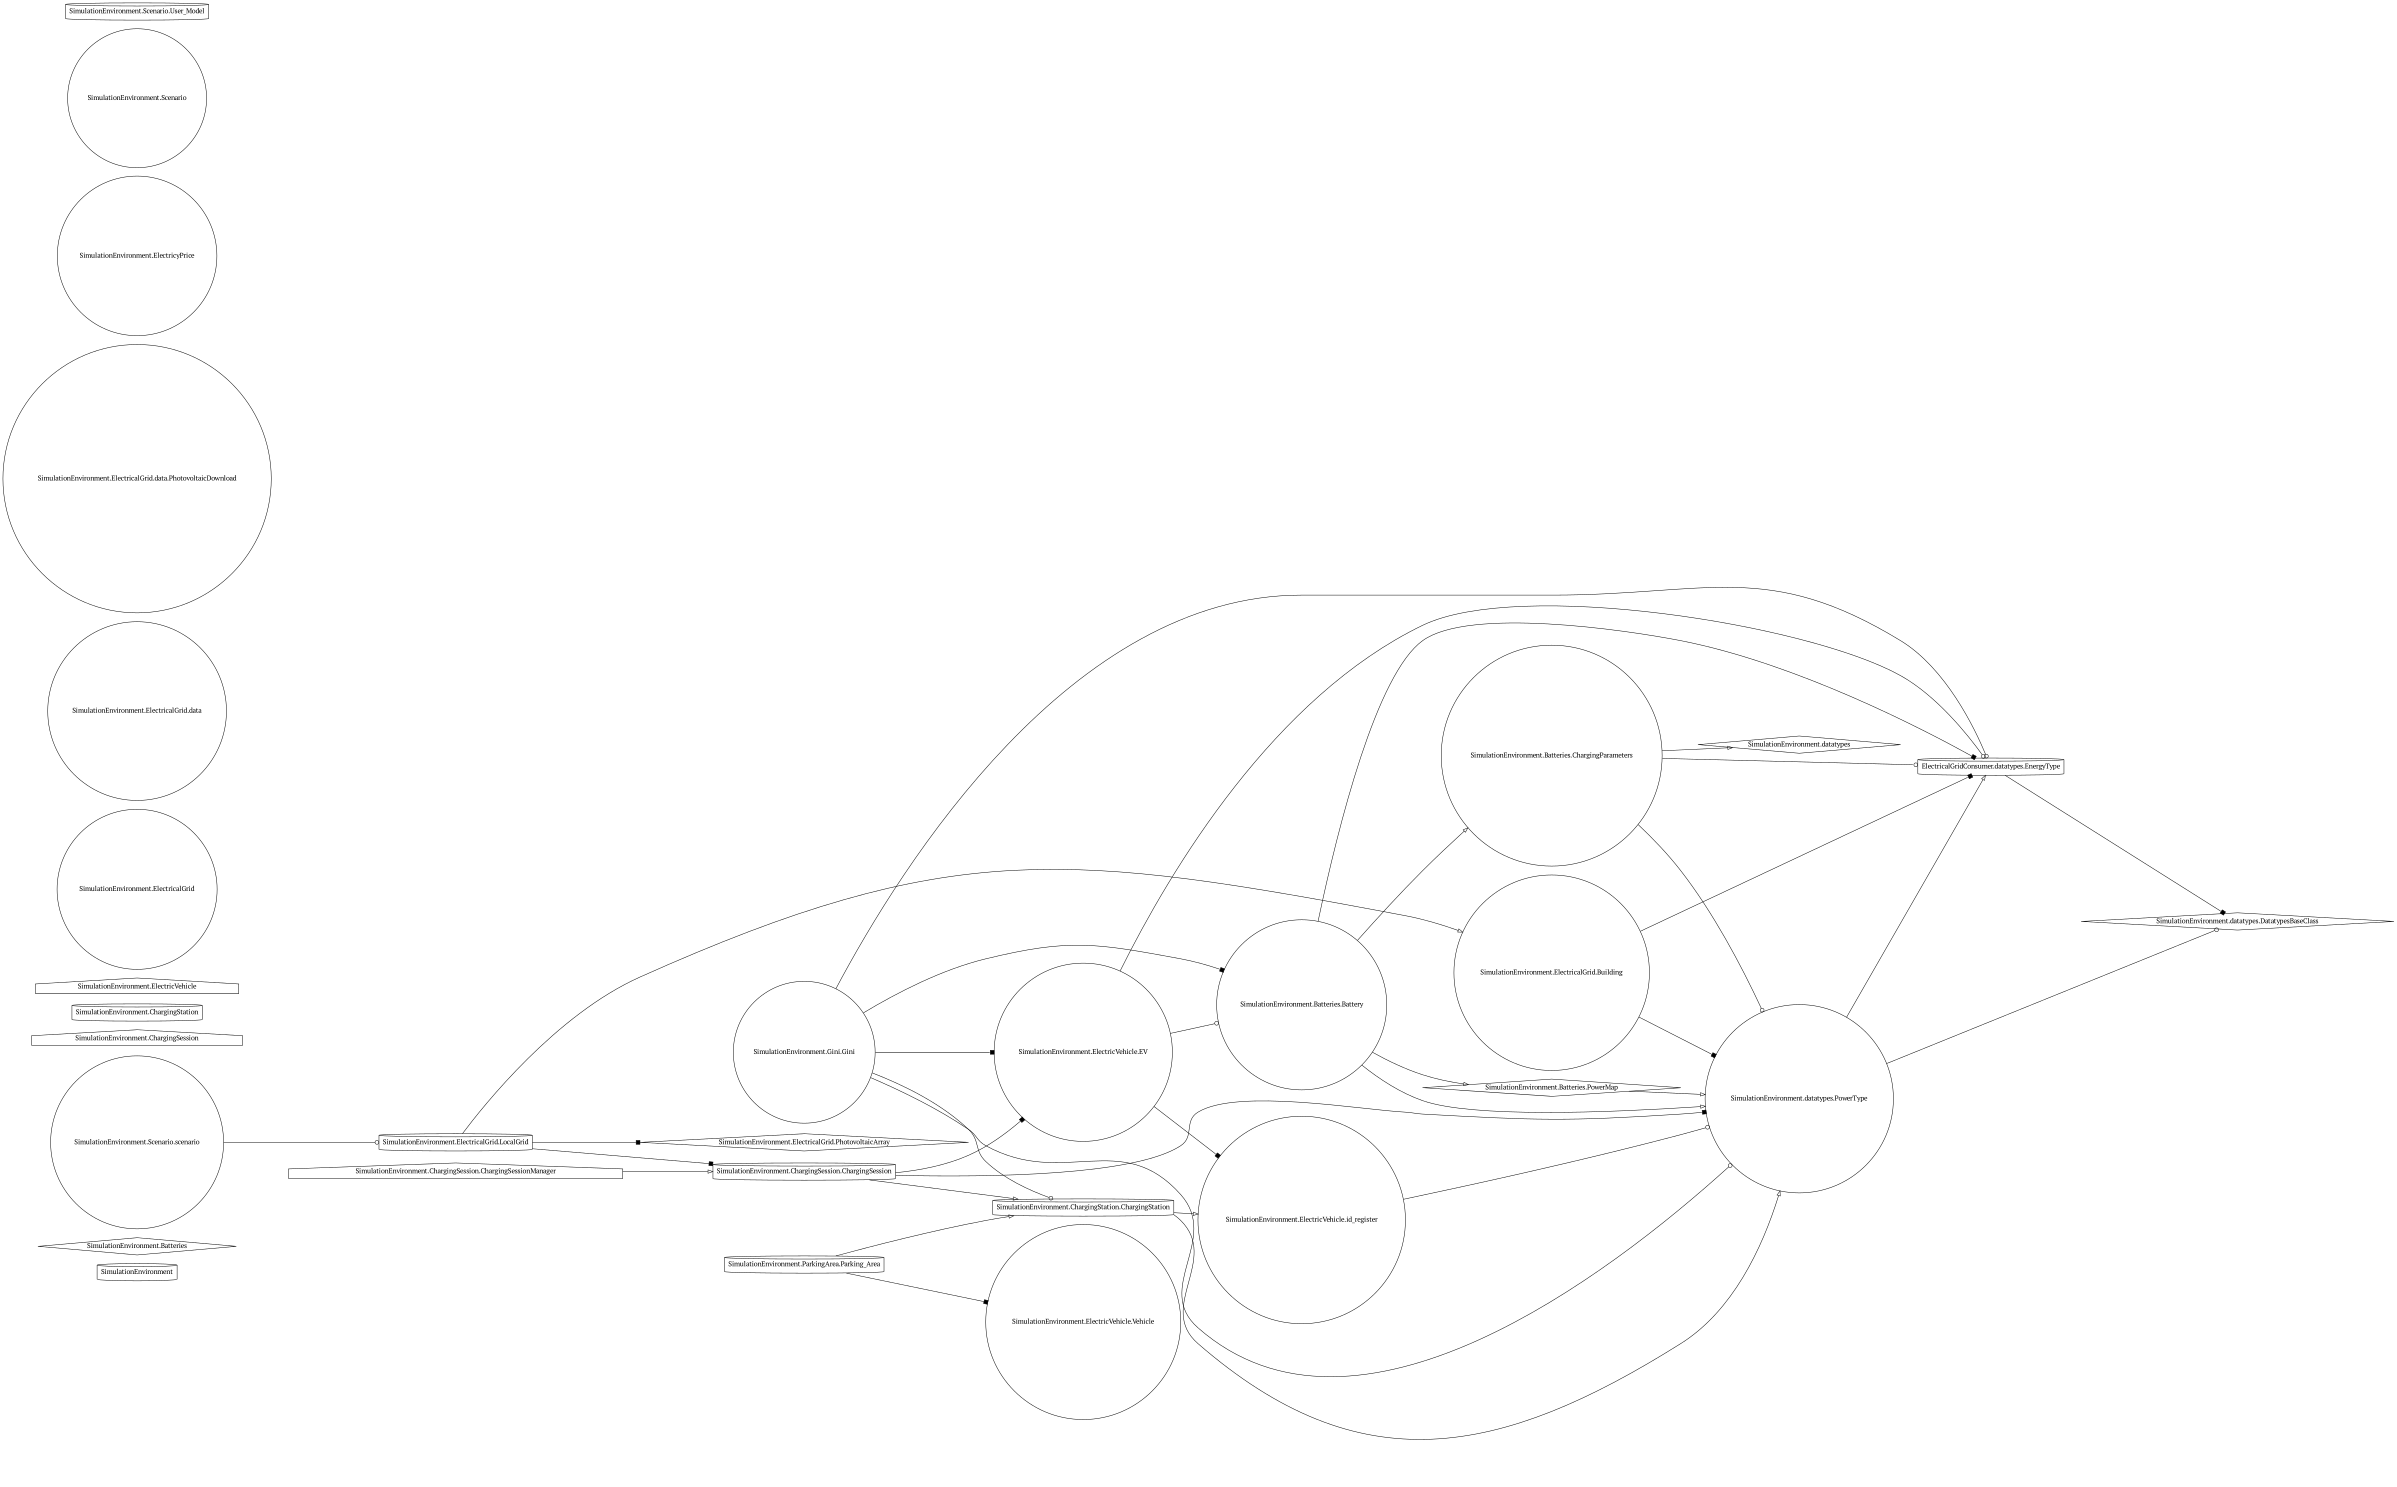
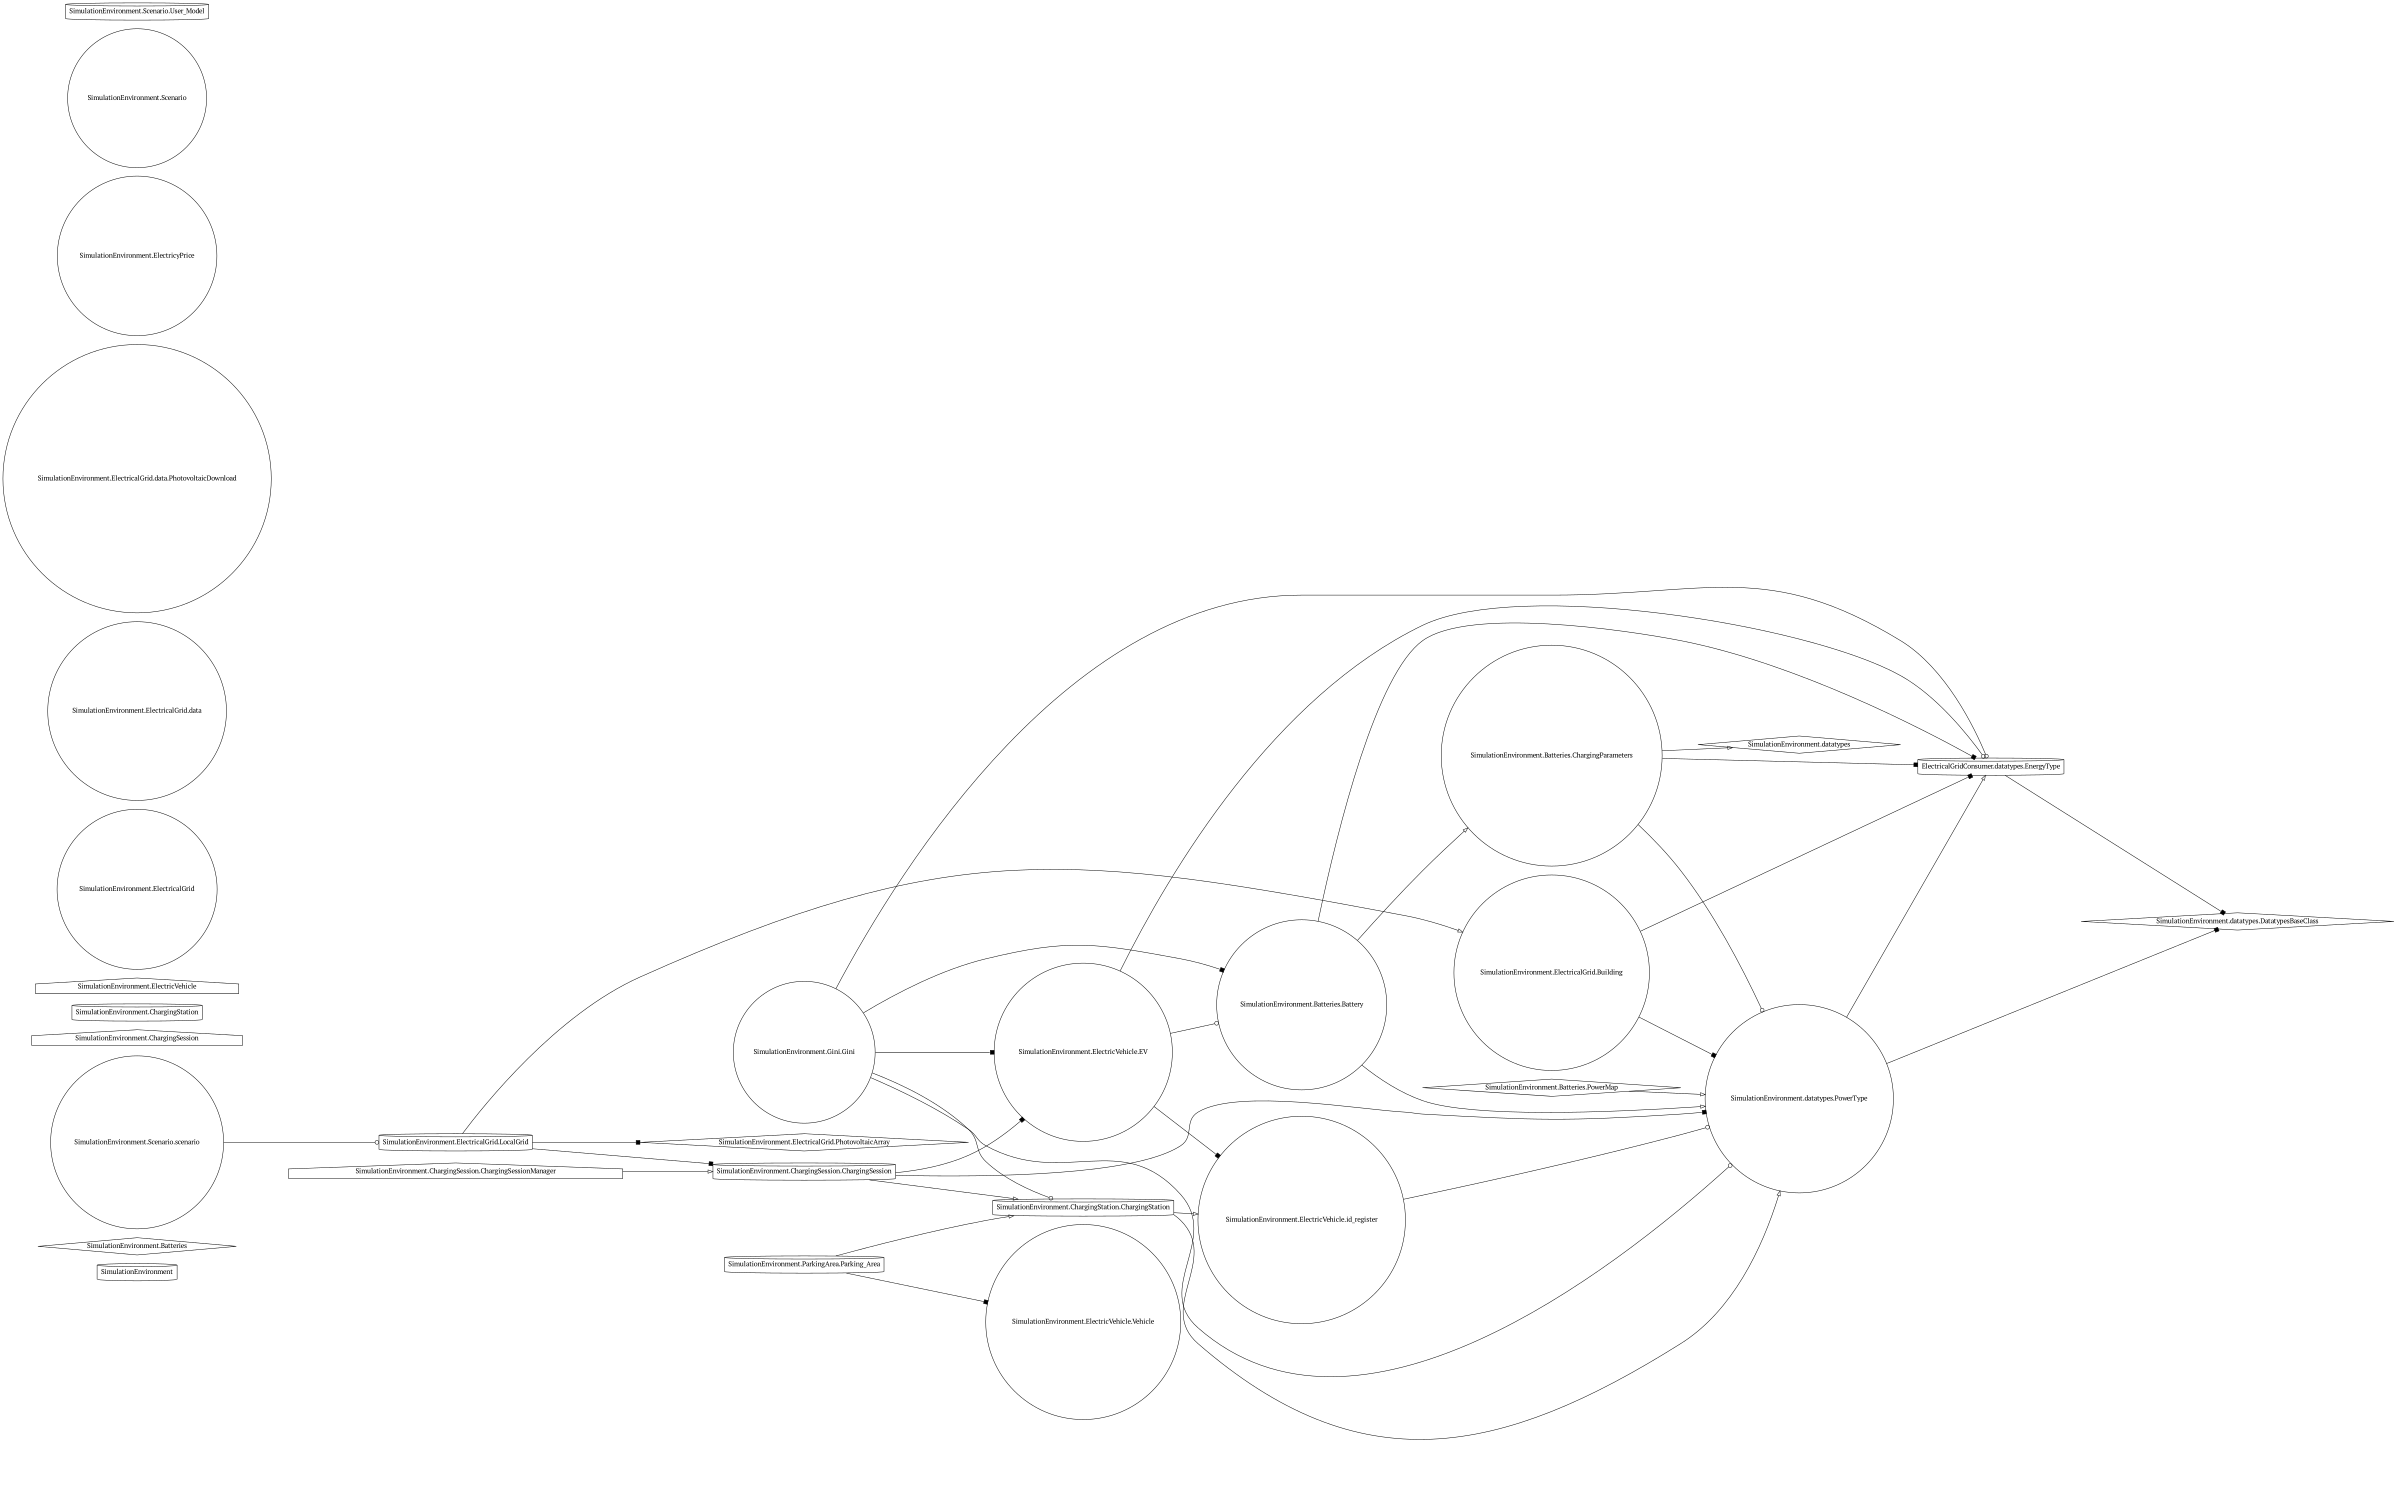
edge "SimulationEnvironment.Batteries.ChargingParameters" -> "ElectricalGridConsumer.datatypes.EnergyType": arrowhead odot -> box
edge "SimulationEnvironment.datatypes.PowerType" -> "SimulationEnvironment.datatypes.DatatypesBaseClass": arrowhead odot -> box
edge "SimulationEnvironment.Batteries.Battery" -> "SimulationEnvironment.Batteries.PowerMap": removed
